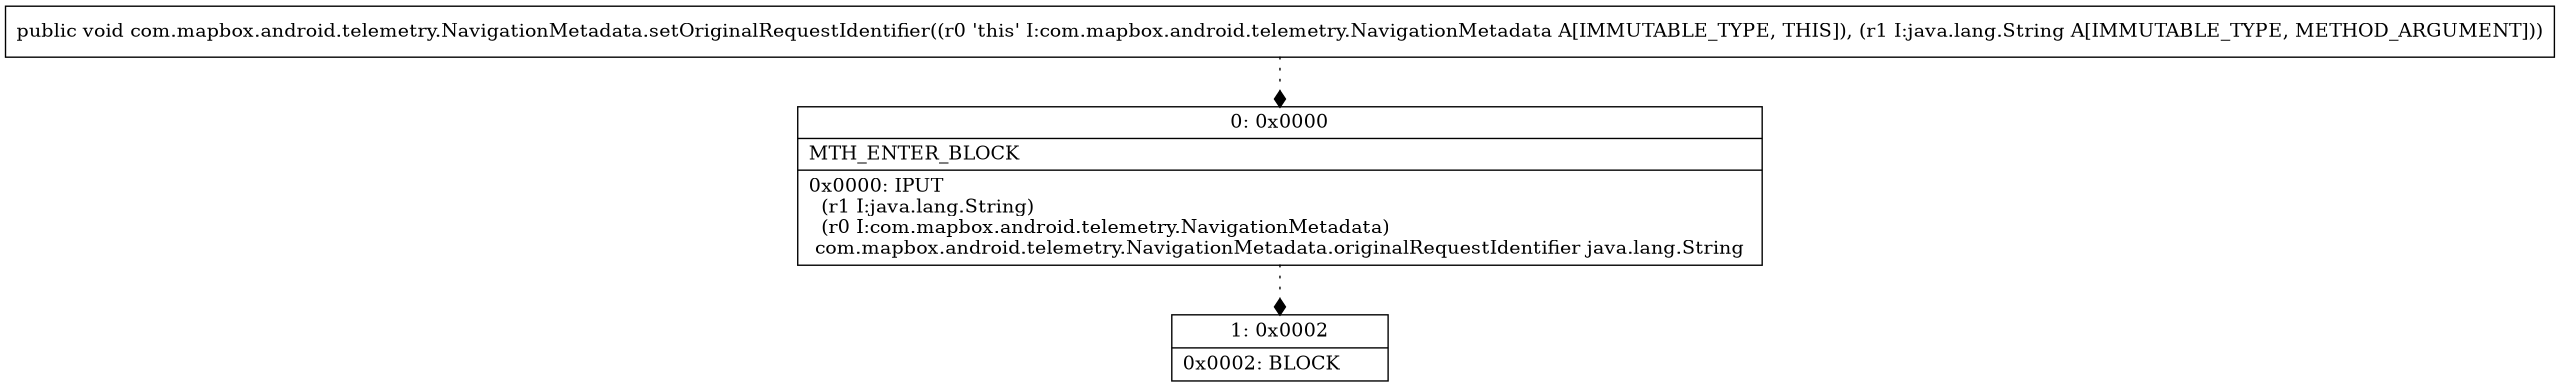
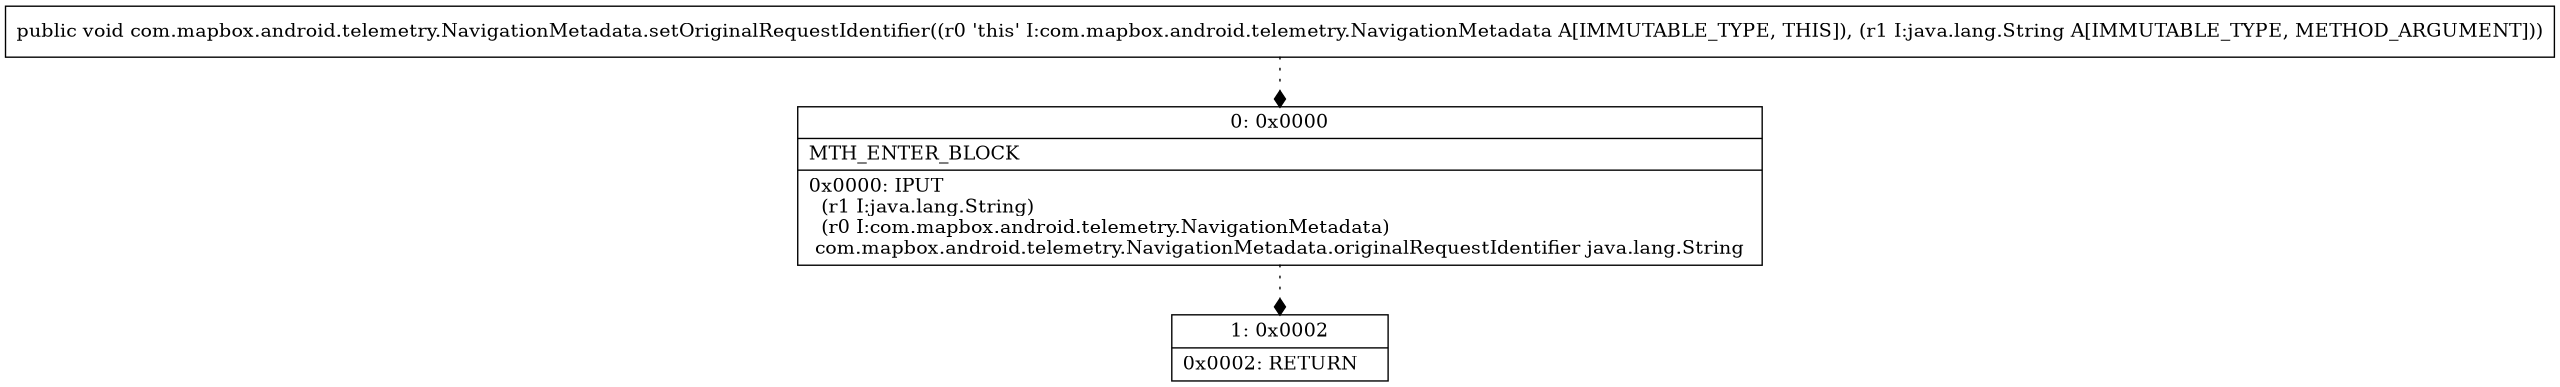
node "1: 0x0002": text "0x0002: BLOCK" -> "0x0002: RETURN"
